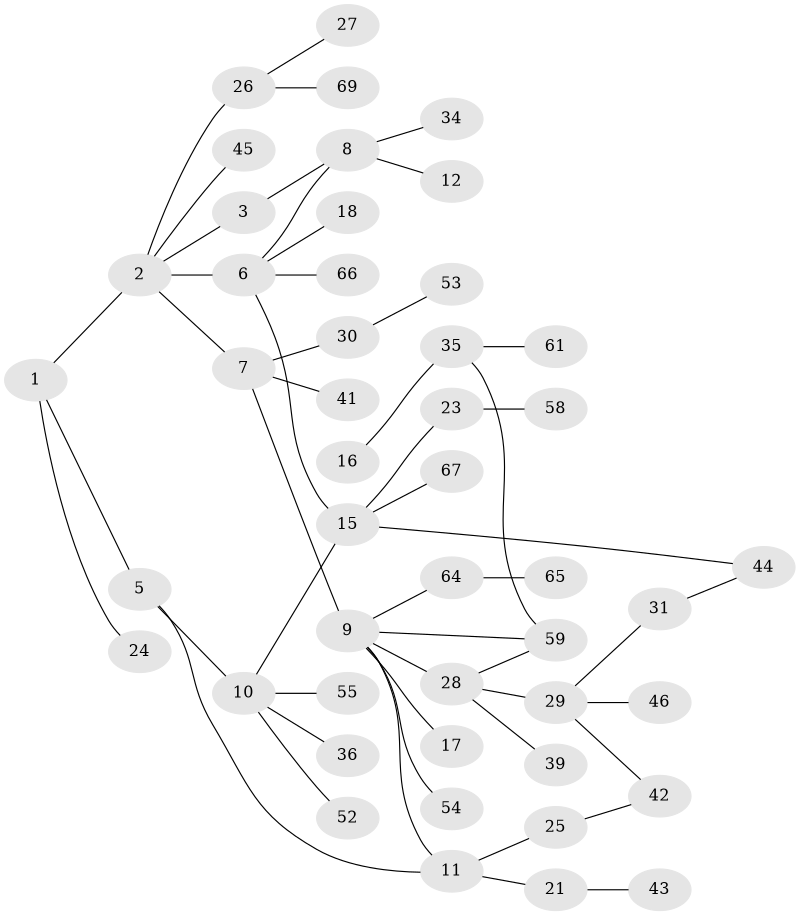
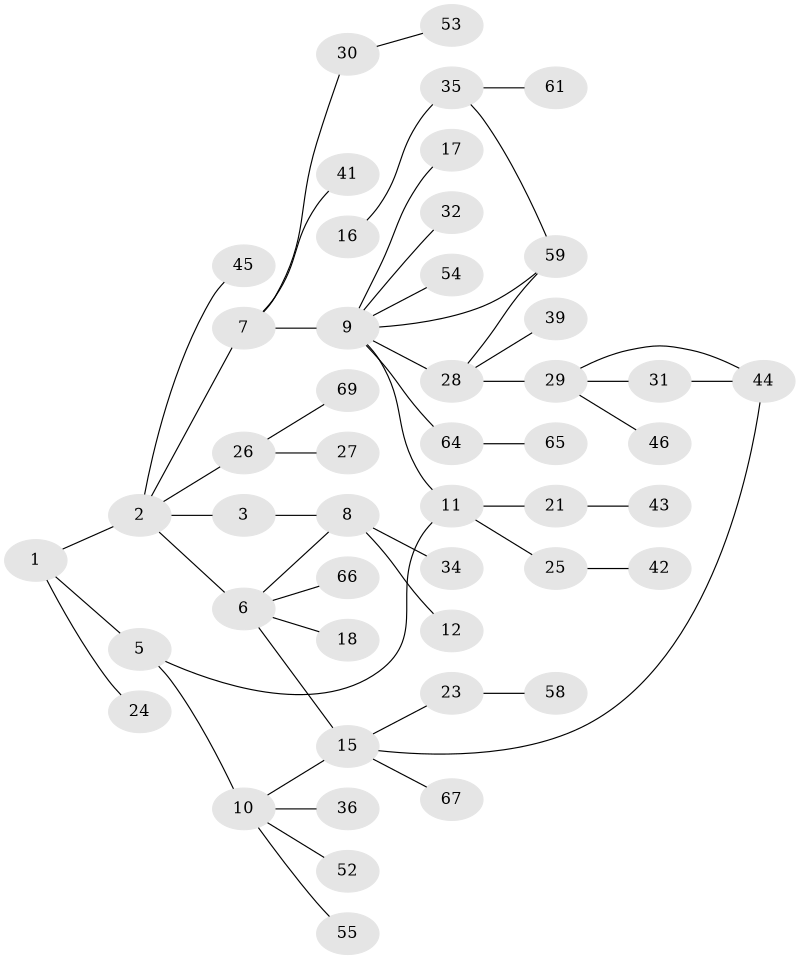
node "32": added
edge "29" -- "42": now "29" -- "44"
